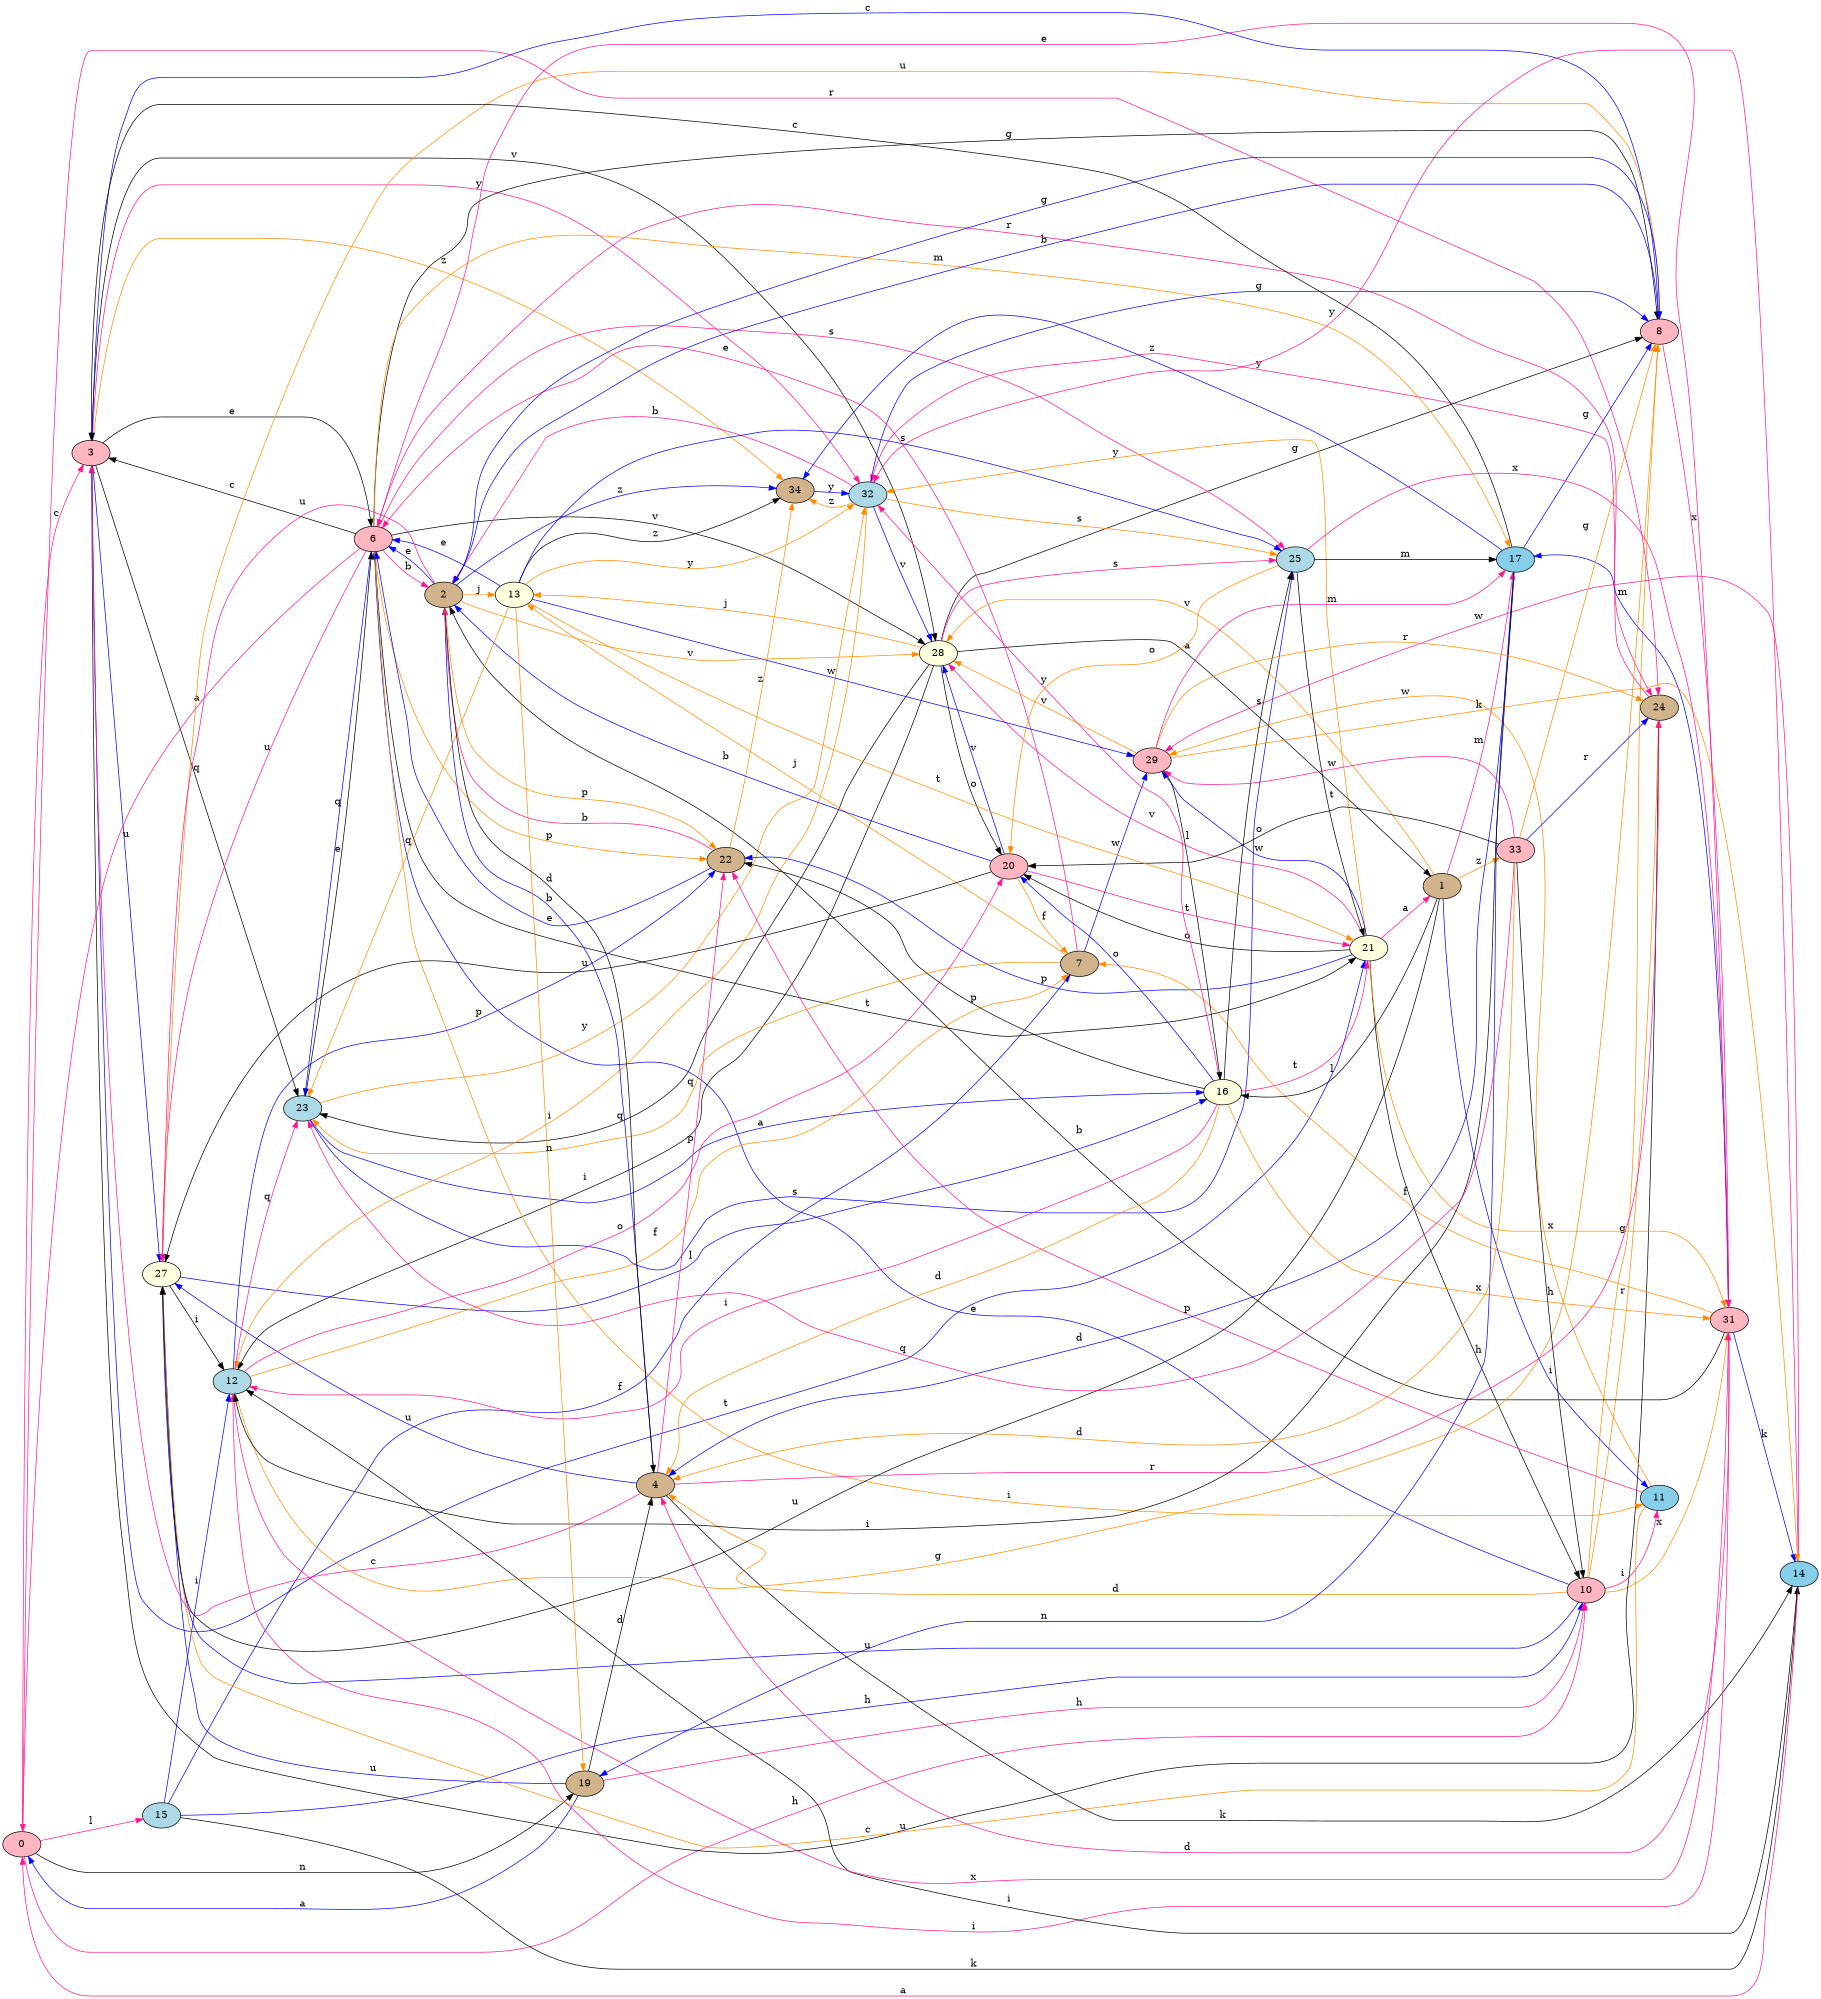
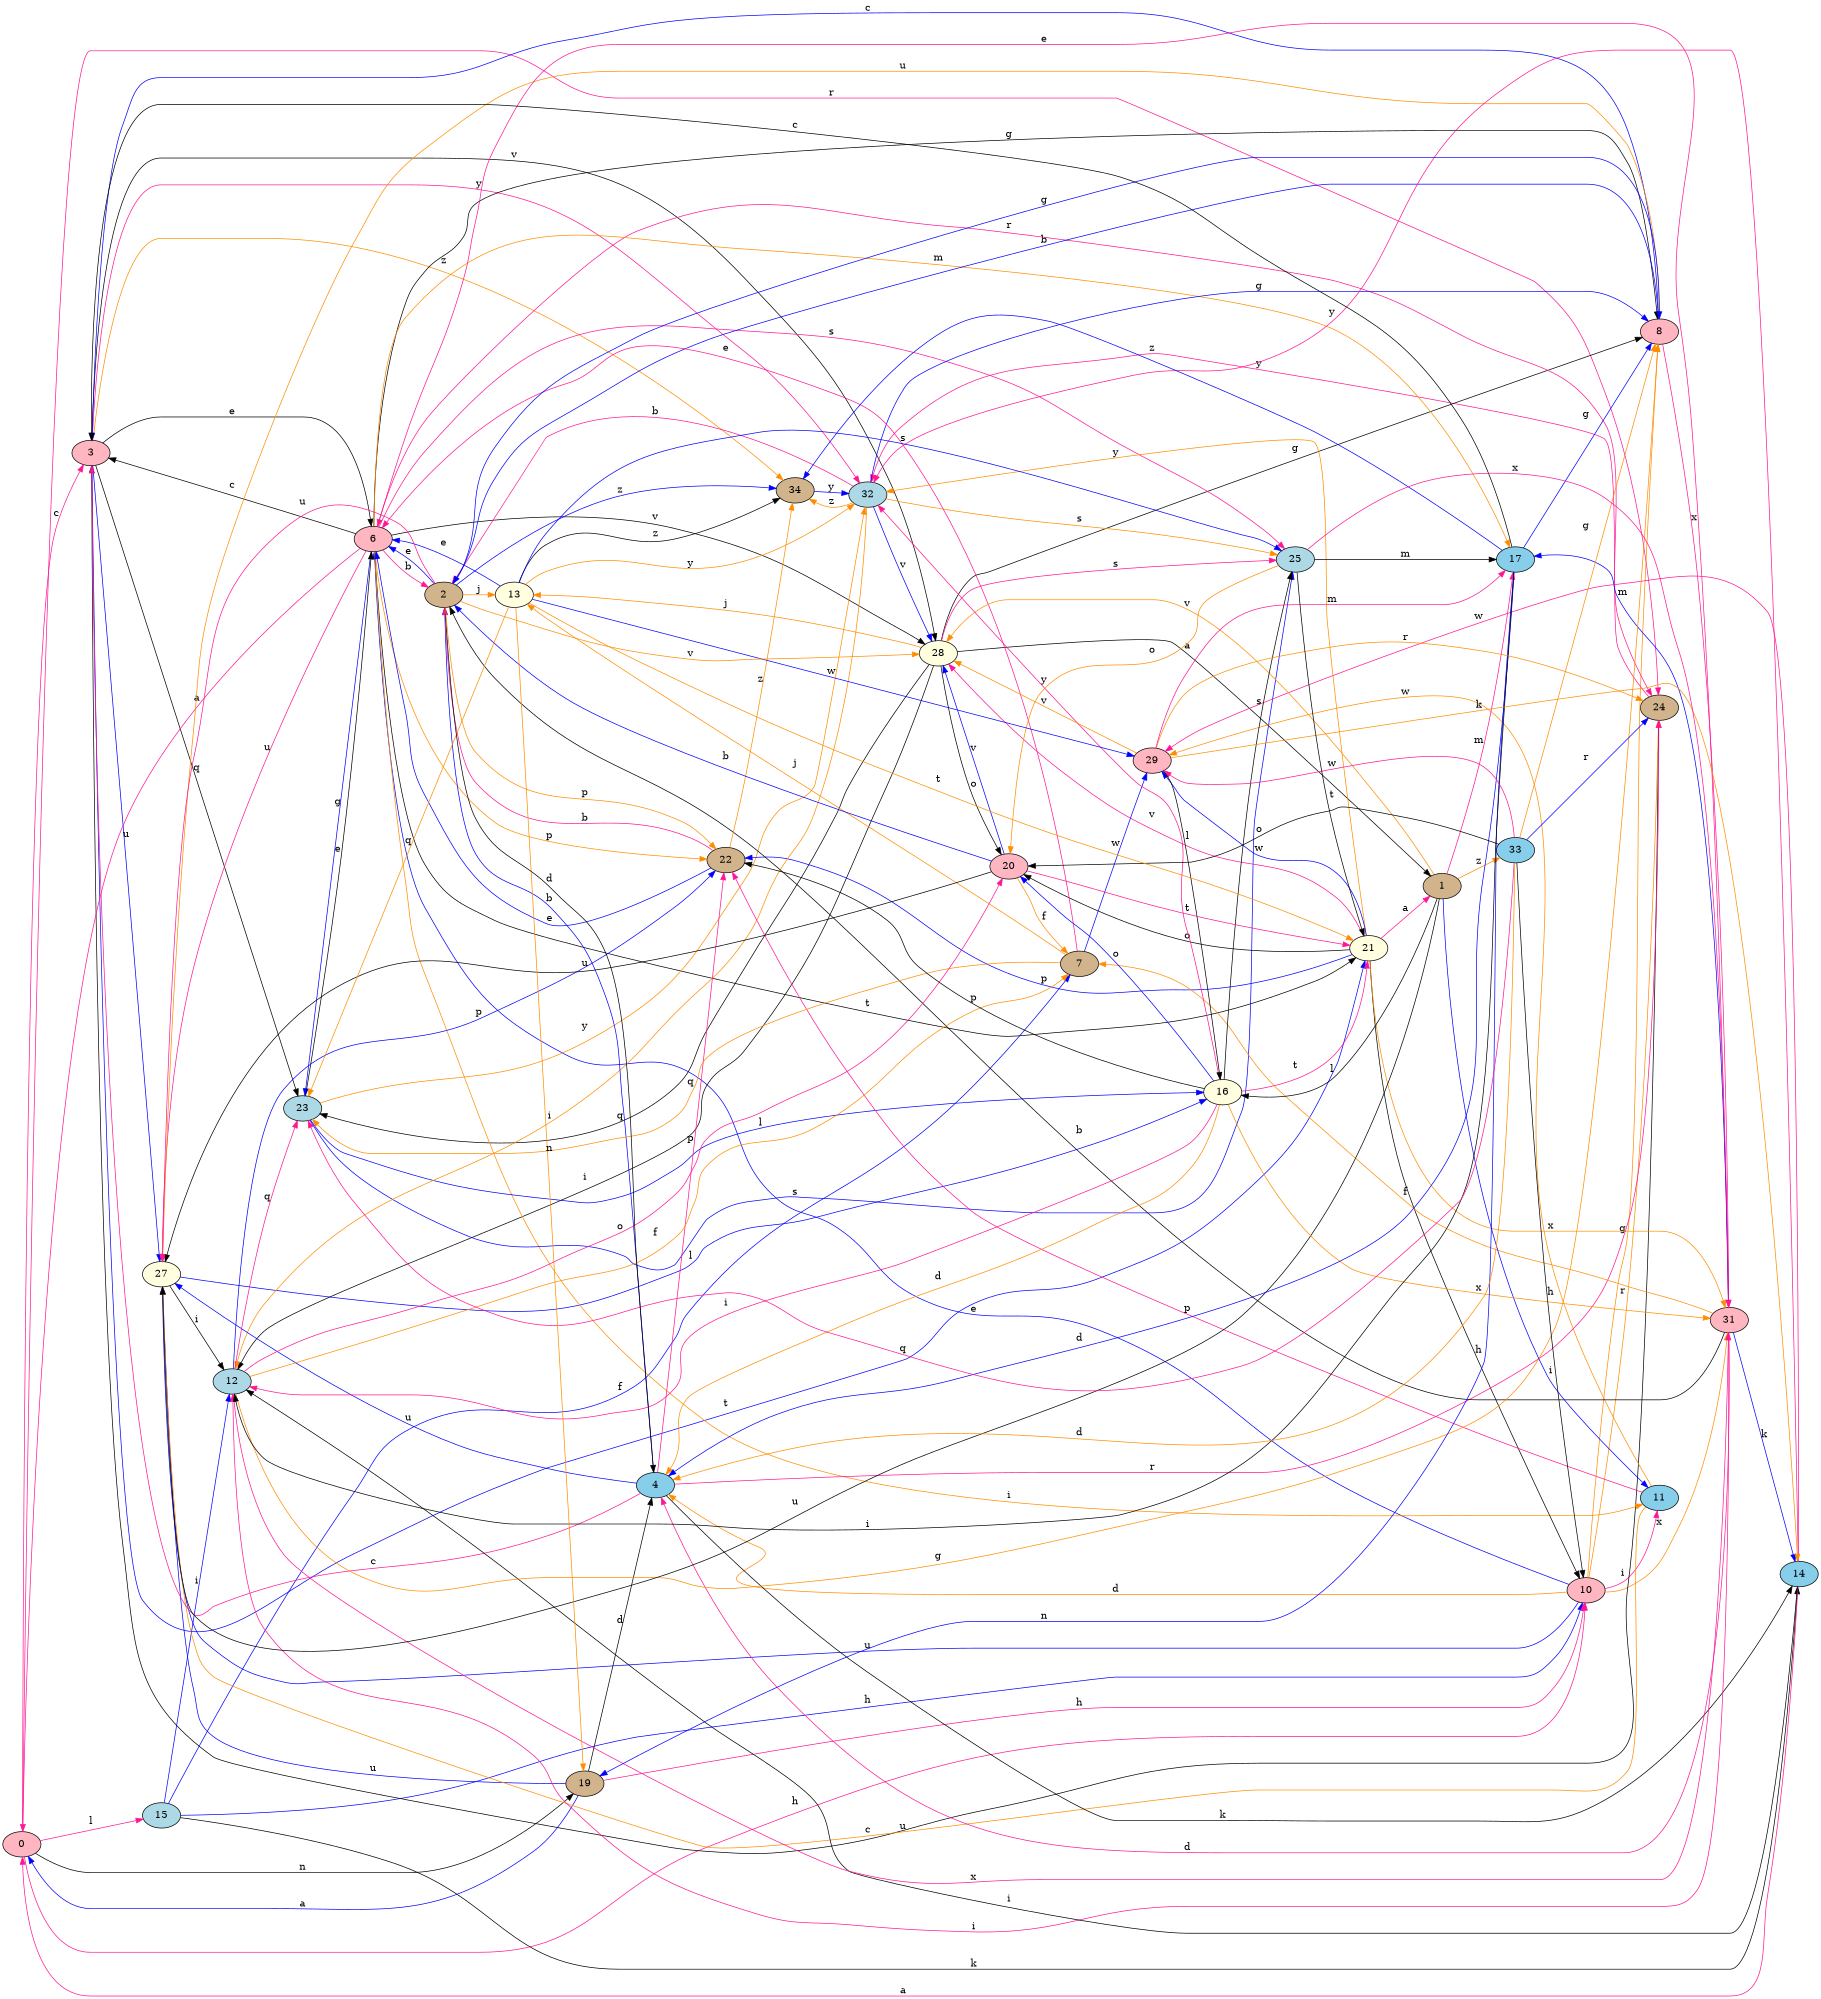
edge "6" -> "23": label "q" -> "g"
node "33": fillcolor lightpink -> skyblue
edge "23" -> "16": label "a" -> "l"
node "4": fillcolor tan -> skyblue
